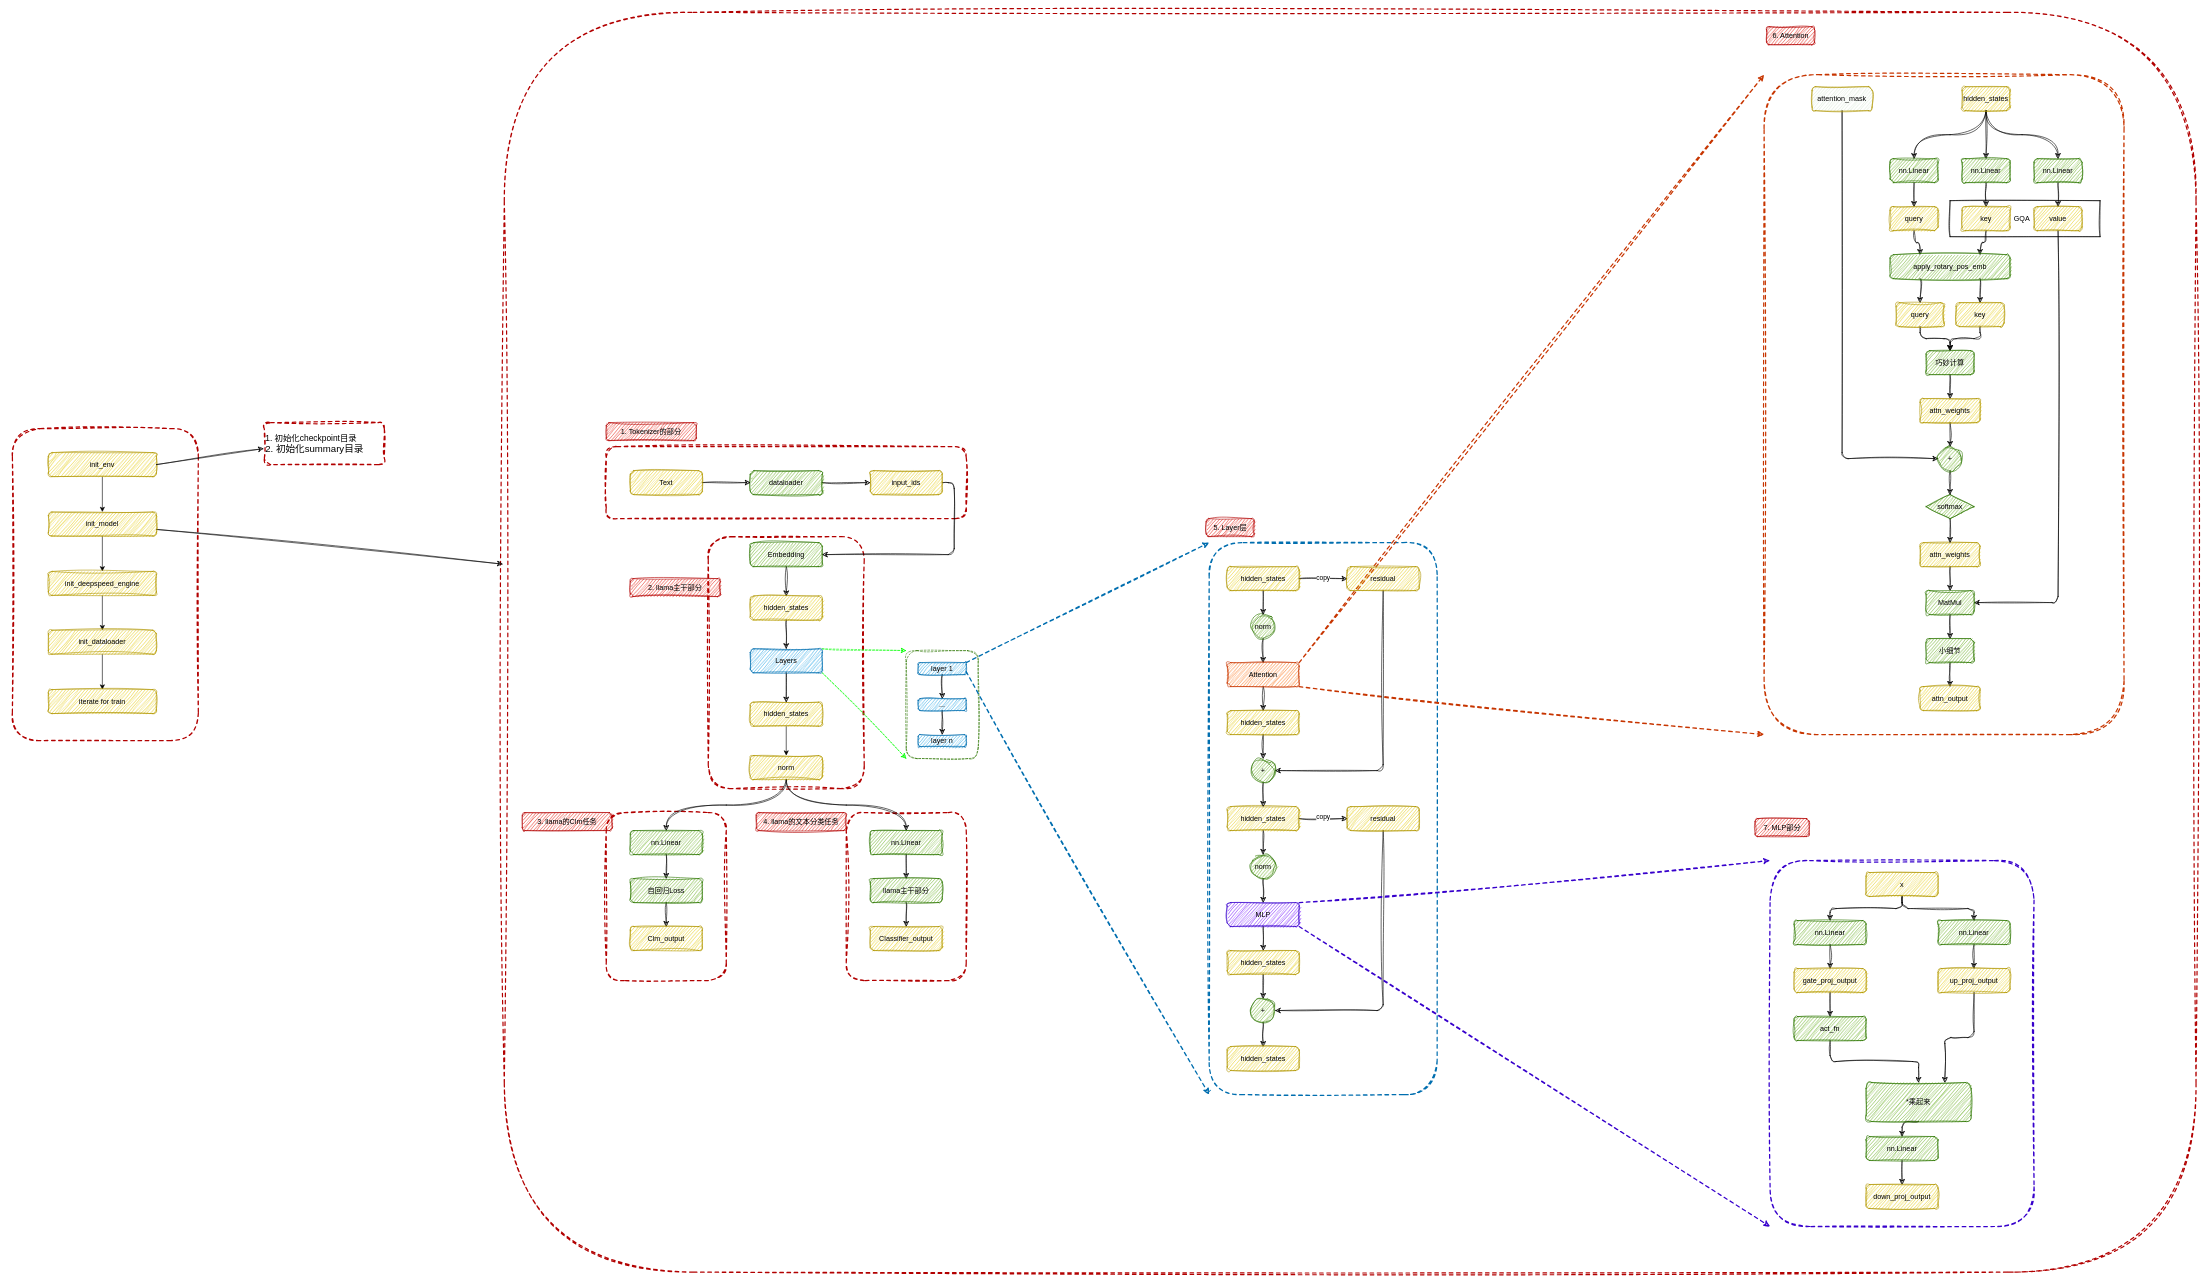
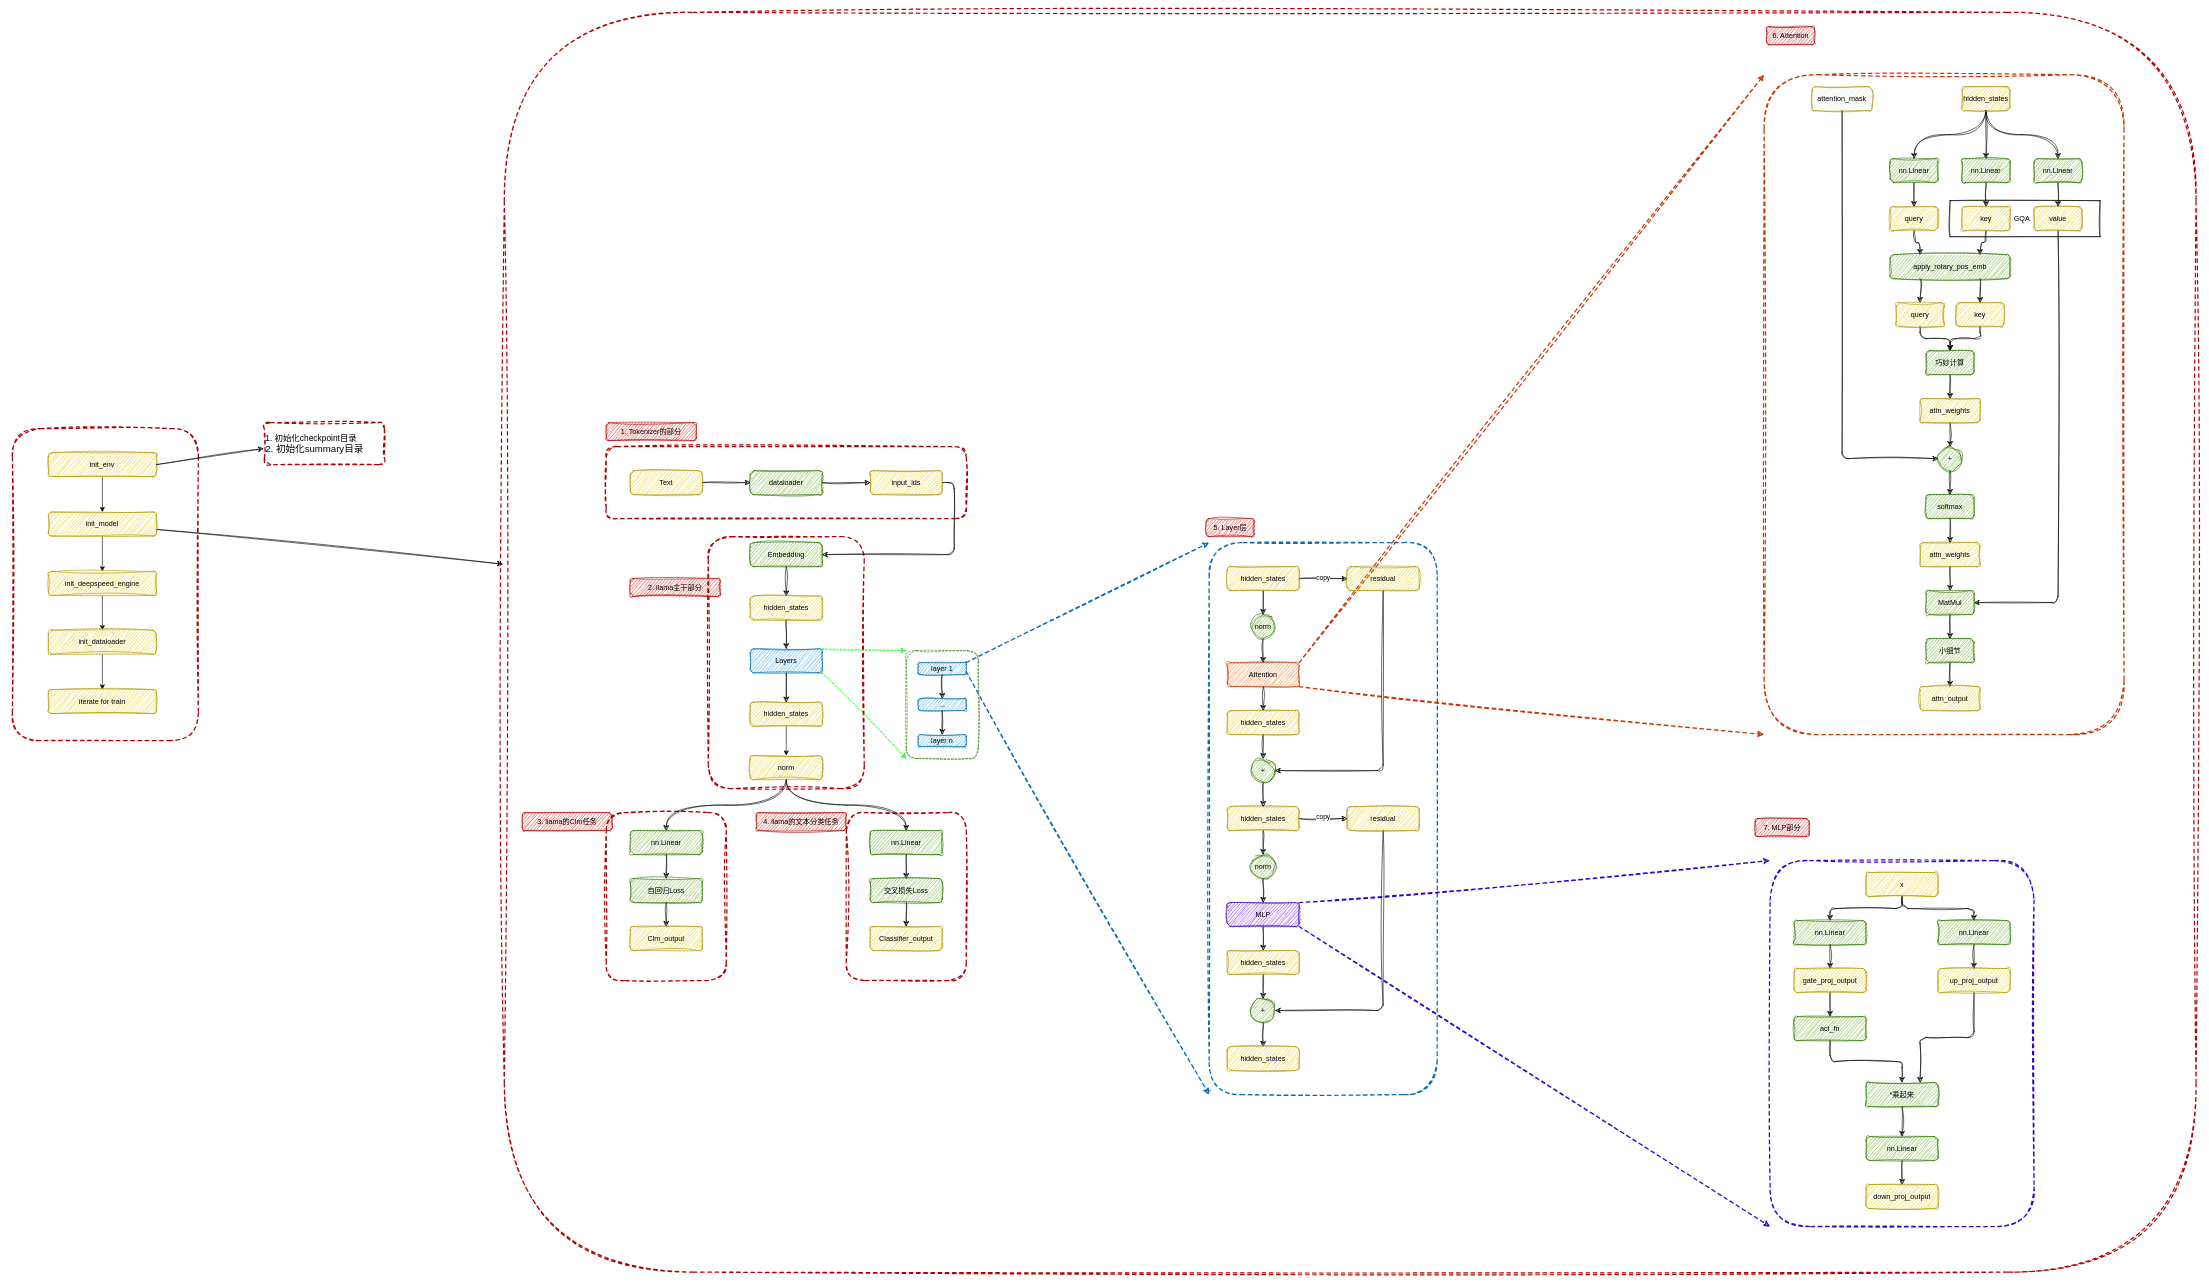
node "softmax": shape diamond -> rounded rectangle
node "llama主干部分": label "llama主干部分" -> "交叉损失Loss"
node "*乘起来": size 105x39 -> 72x24
